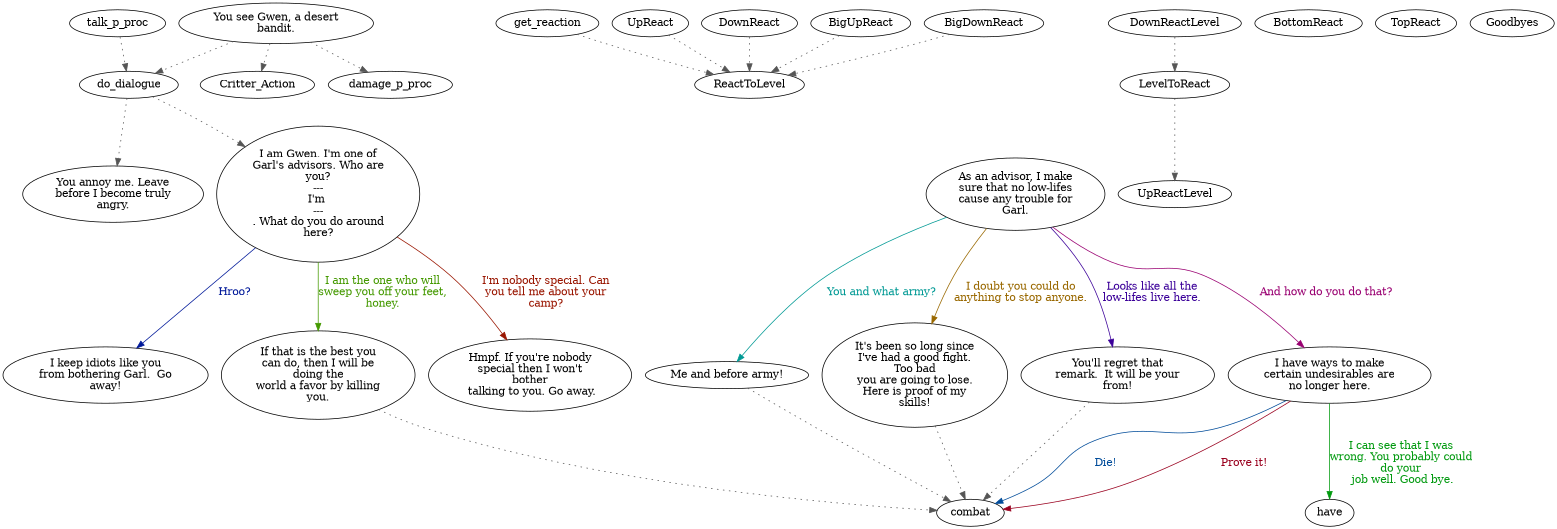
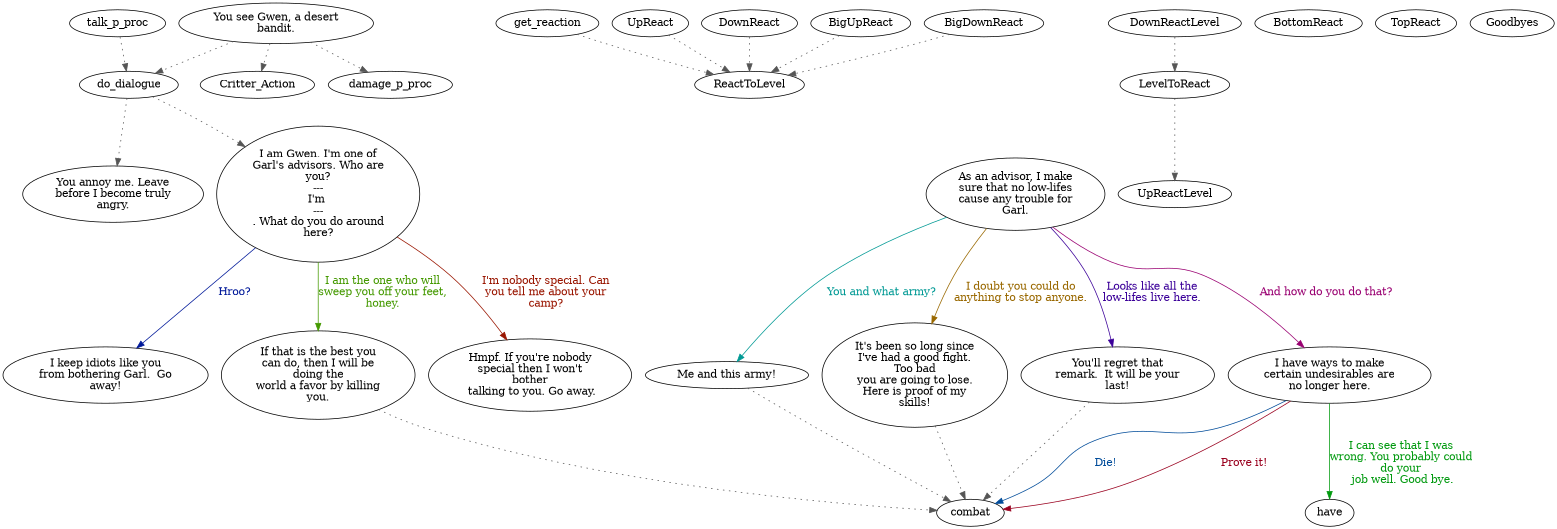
node "Me and before army!": label "Me and before army!" -> "Me and this army!"
node "You'll regret that remark.  It will be your from!": label "You'll regret that remark.  It will be your from!" -> "You'll regret that remark.  It will be your last!"
